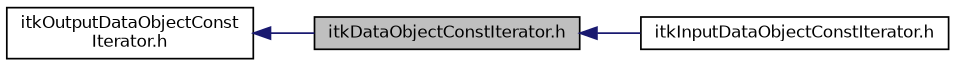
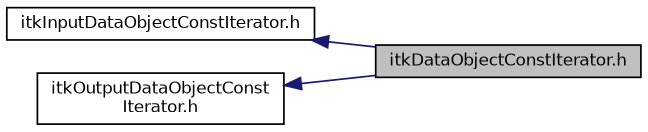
edge "itkInputDataObjectConstIterator.h" -> "itkDataObjectConstIterator.h": reversed
